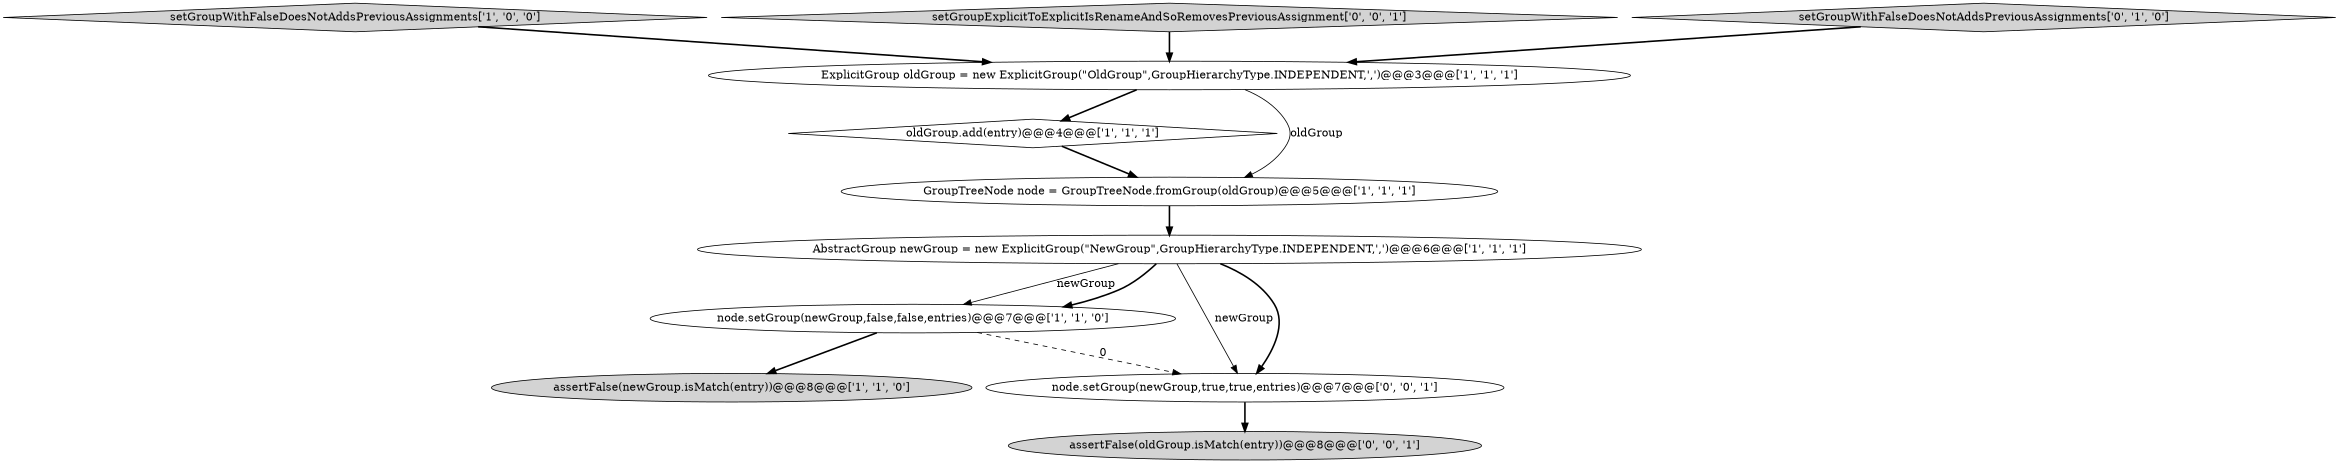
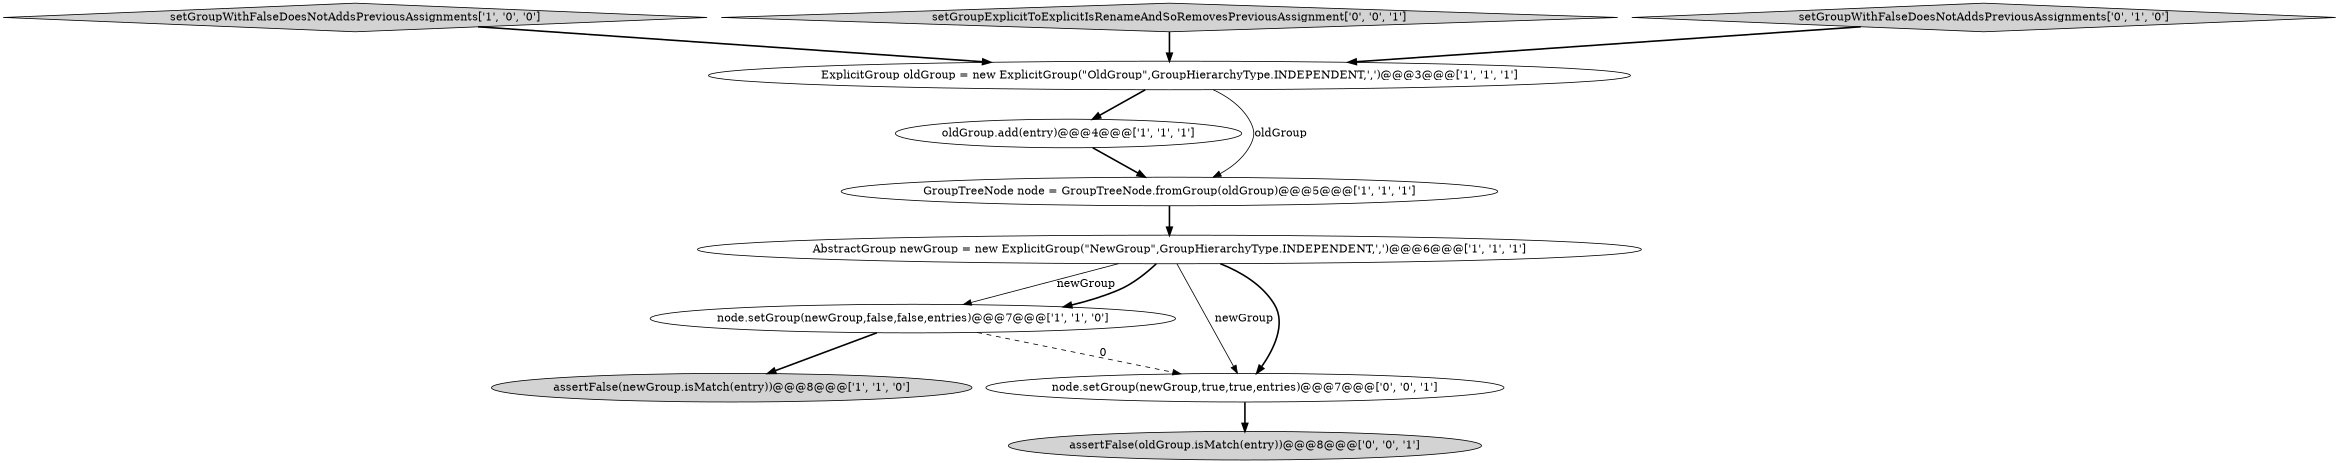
node "oldGroup.add(entry)@@@4@@@['1', '1', '1']": shape diamond -> ellipse
